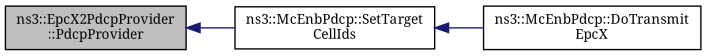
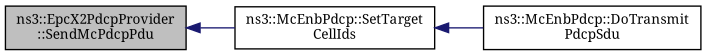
node "ns3::EpcX2PdcpProvider ::PdcpProvider": label "ns3::EpcX2PdcpProvider ::PdcpProvider" -> "ns3::EpcX2PdcpProvider ::SendMcPdcpPdu"
node "ns3::McEnbPdcp::DoTransmit EpcX": label "ns3::McEnbPdcp::DoTransmit EpcX" -> "ns3::McEnbPdcp::DoTransmit PdcpSdu"
